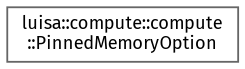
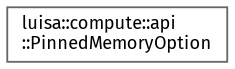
node "luisa::compute::compute ::PinnedMemoryOption": label "luisa::compute::compute ::PinnedMemoryOption" -> "luisa::compute::api ::PinnedMemoryOption"
